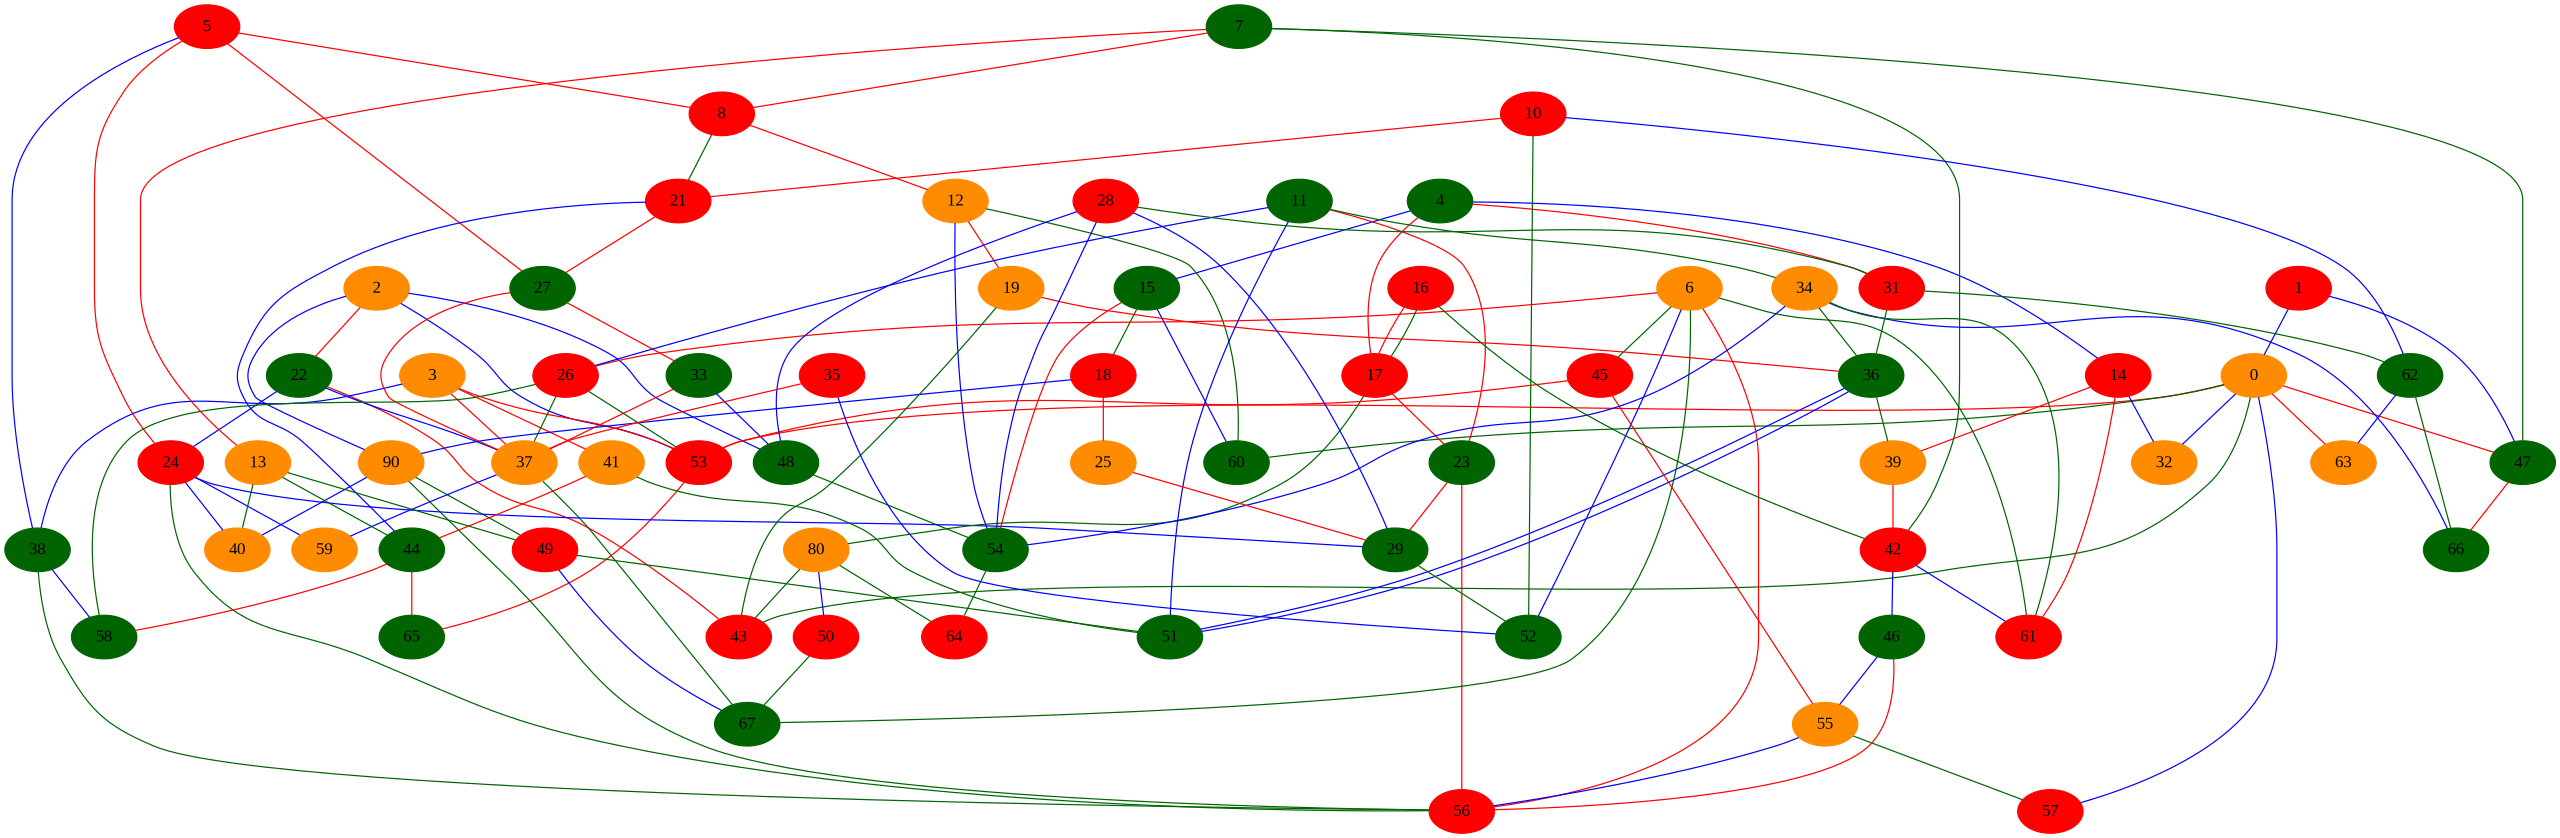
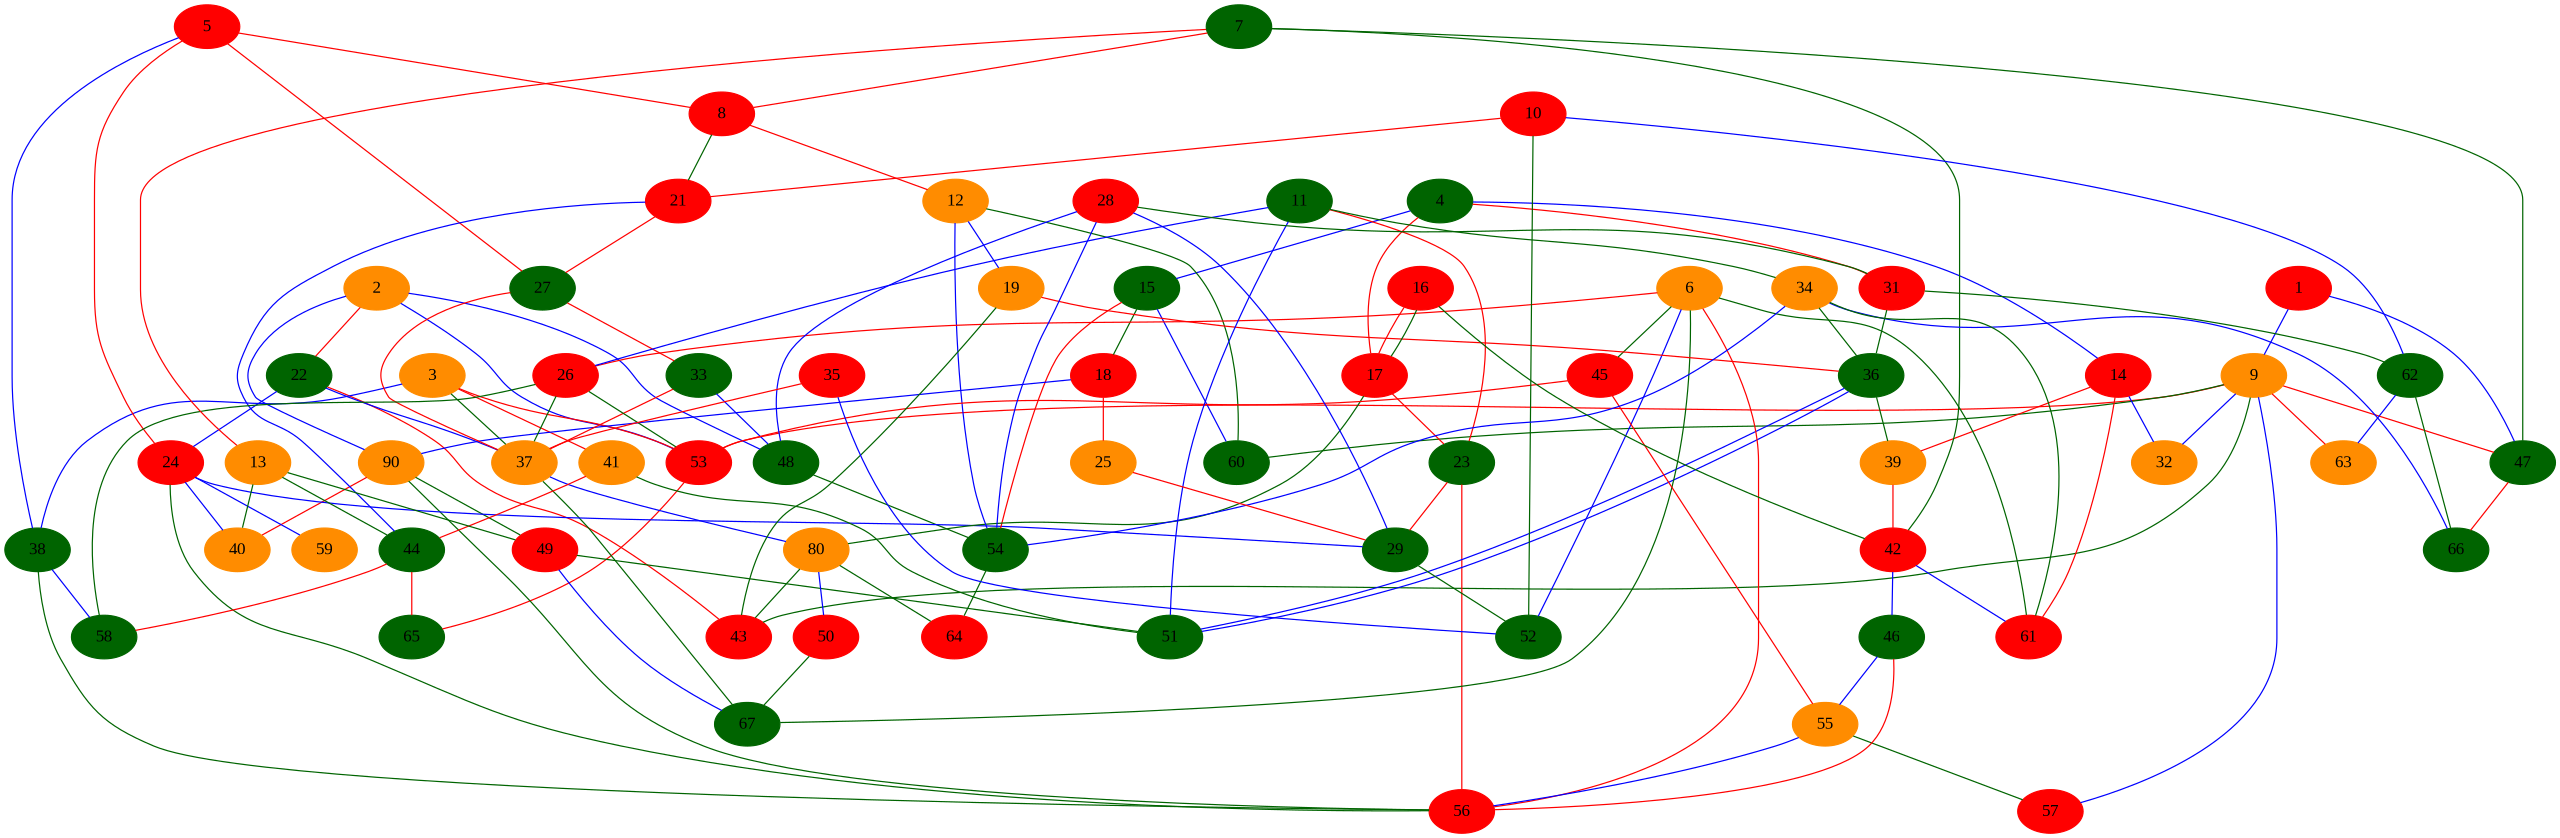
edge "12" -- "19": color red -> blue
node "0": label "0" -> "9"
edge "3" -- "37": color red -> darkgreen
edge "37" -- "59": now "37" -- "80"
edge "90" -- "40": color blue -> red
